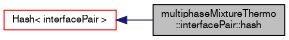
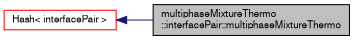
node "multiphaseMixtureThermo ::interfacePair::hash": label "multiphaseMixtureThermo ::interfacePair::hash" -> "multiphaseMixtureThermo ::interfacePair::multiphaseMixtureThermo"
